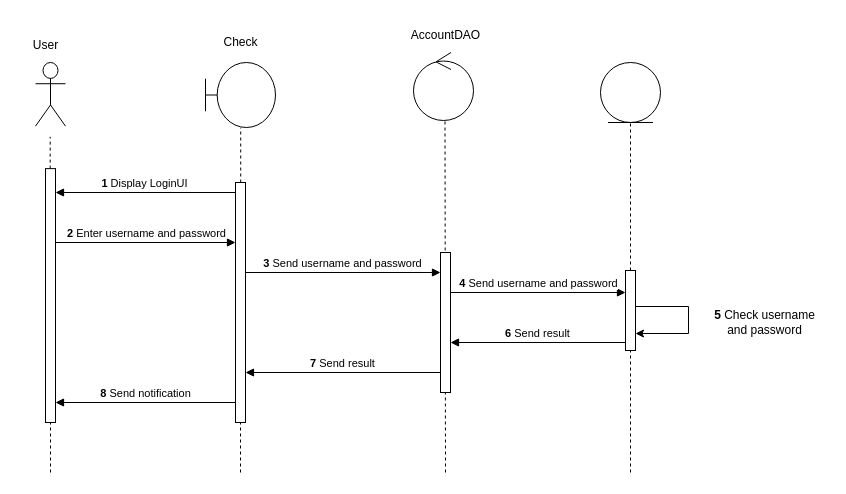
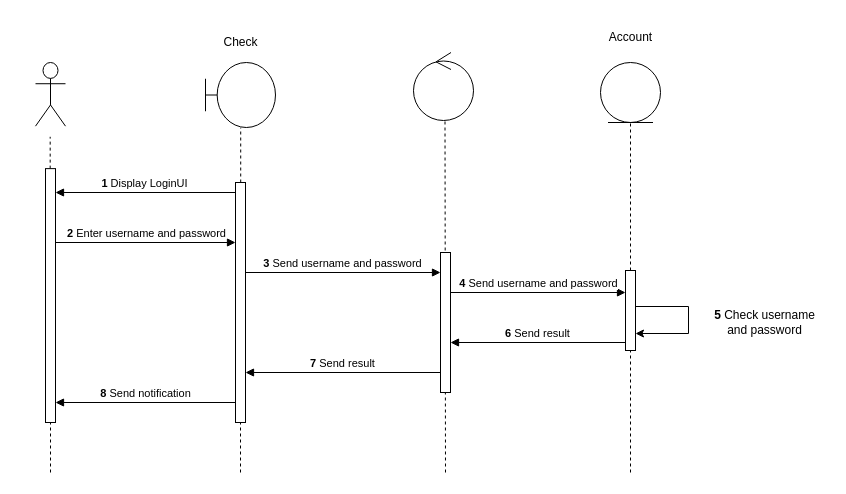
node "AccountDAO": removed
node "Account": added
node "User": removed
